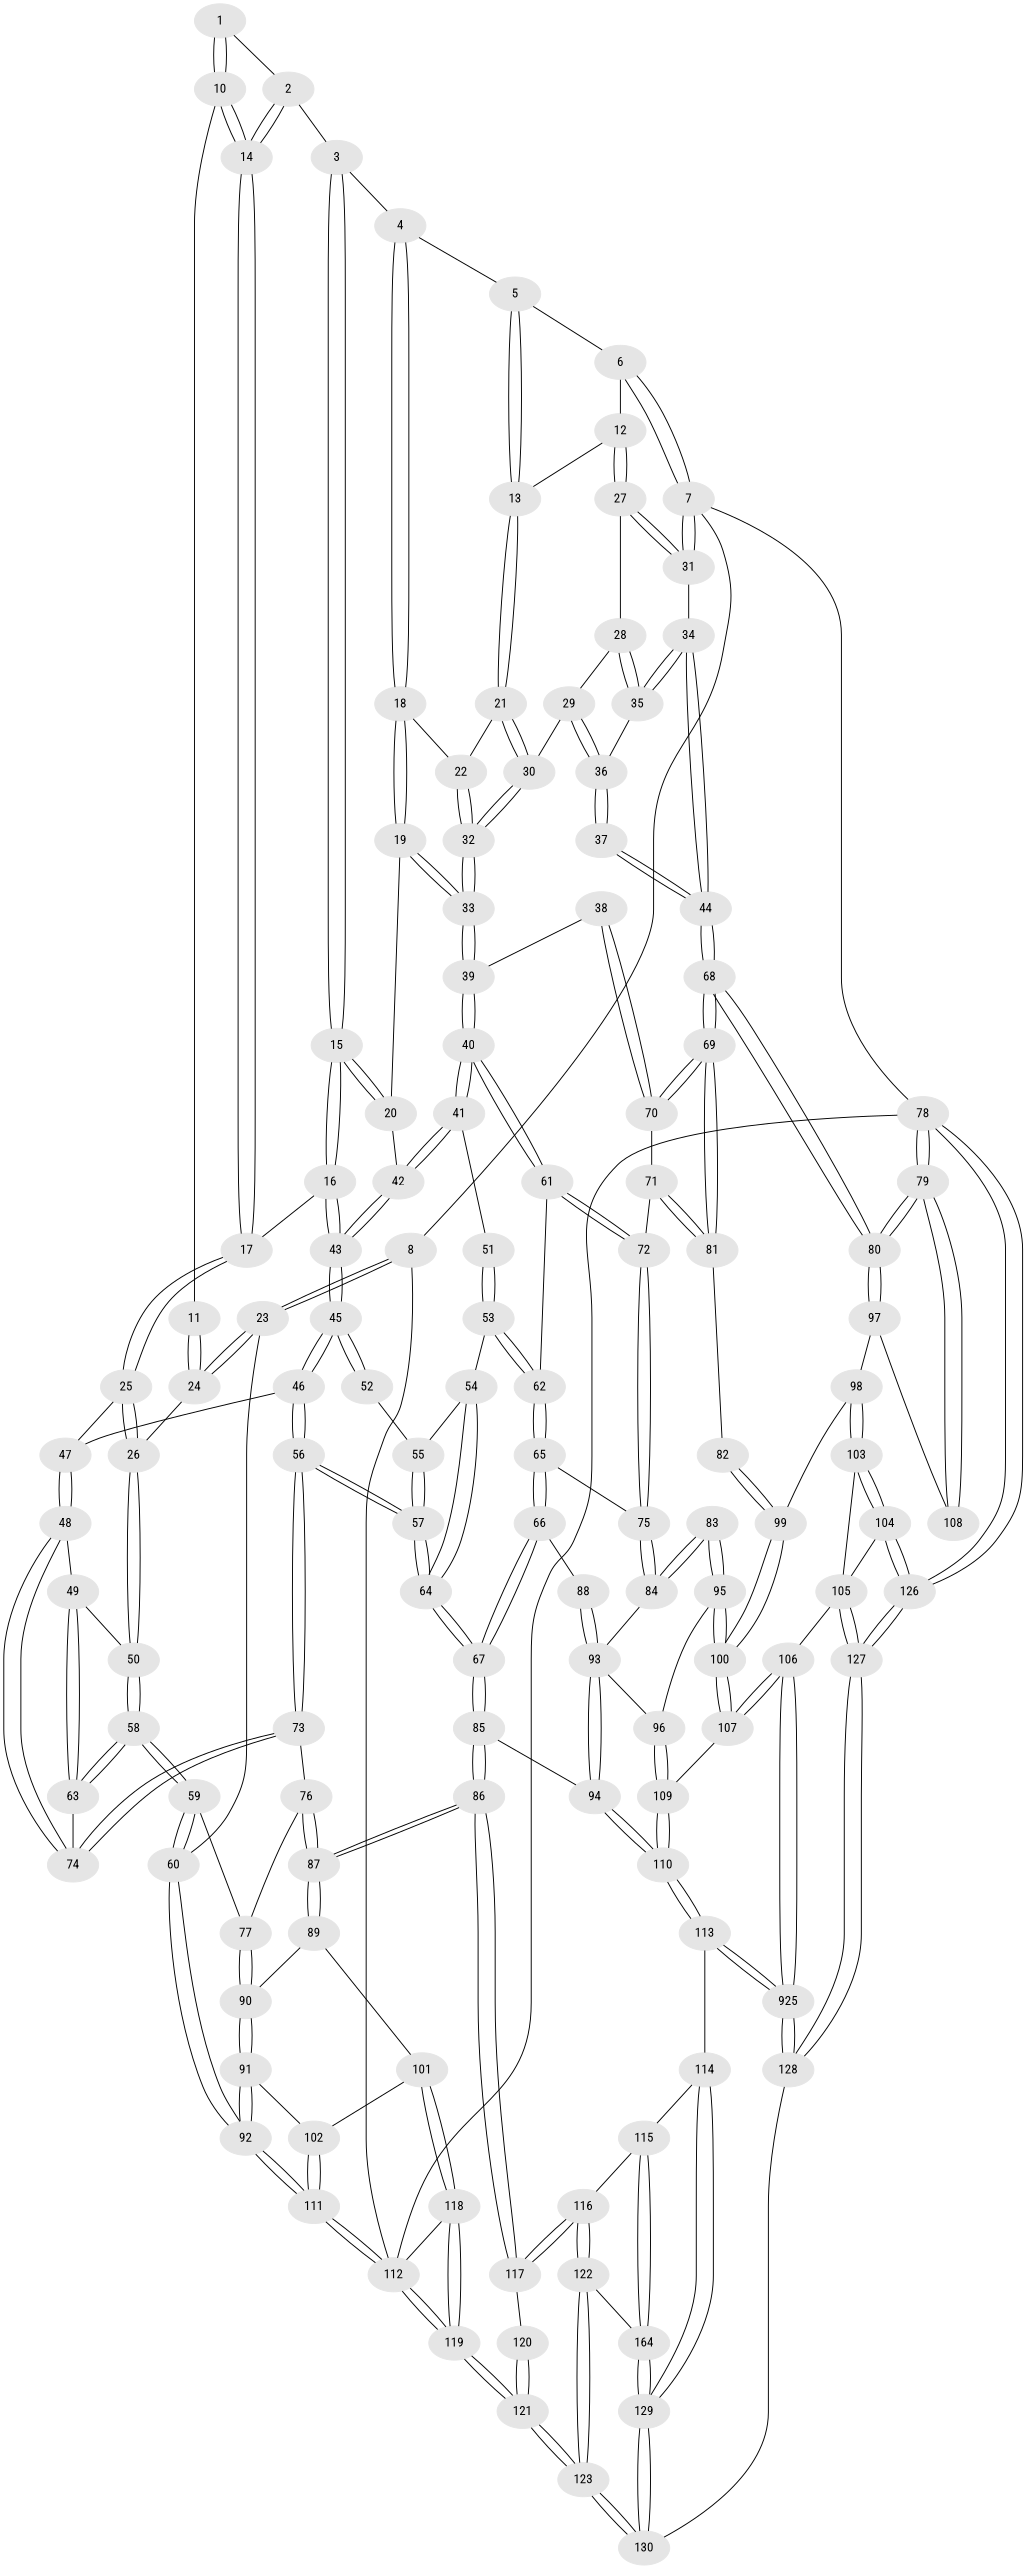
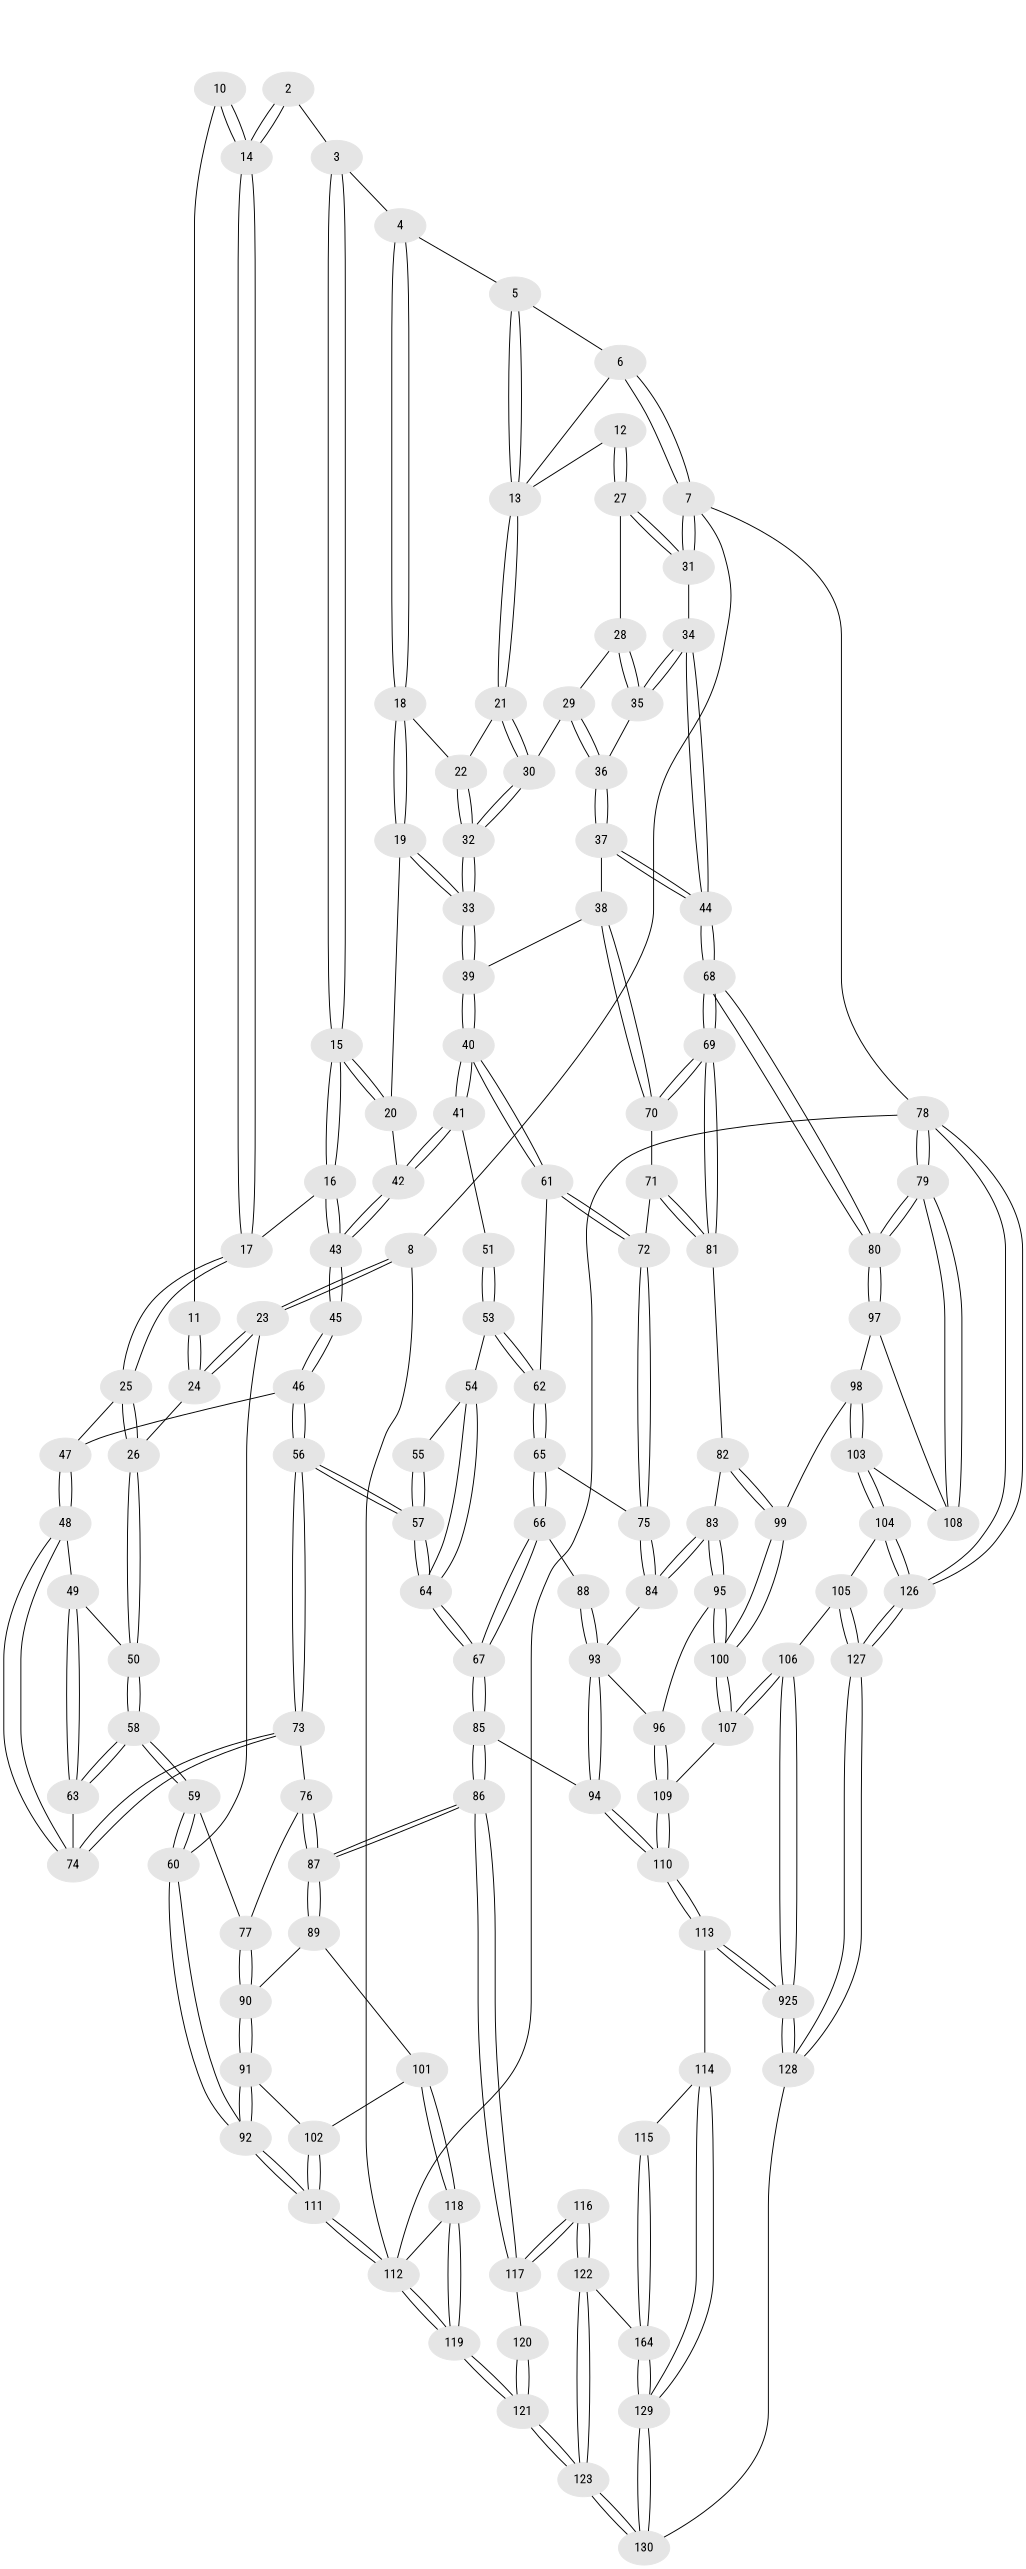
node "1": removed
edge "6" -- "12": now "6" -- "13"
edge "37" -- "38": added
node "52": removed
edge "82" -- "83": added
edge "103" -- "105": now "103" -- "108"
edge "115" -- "116": removed
